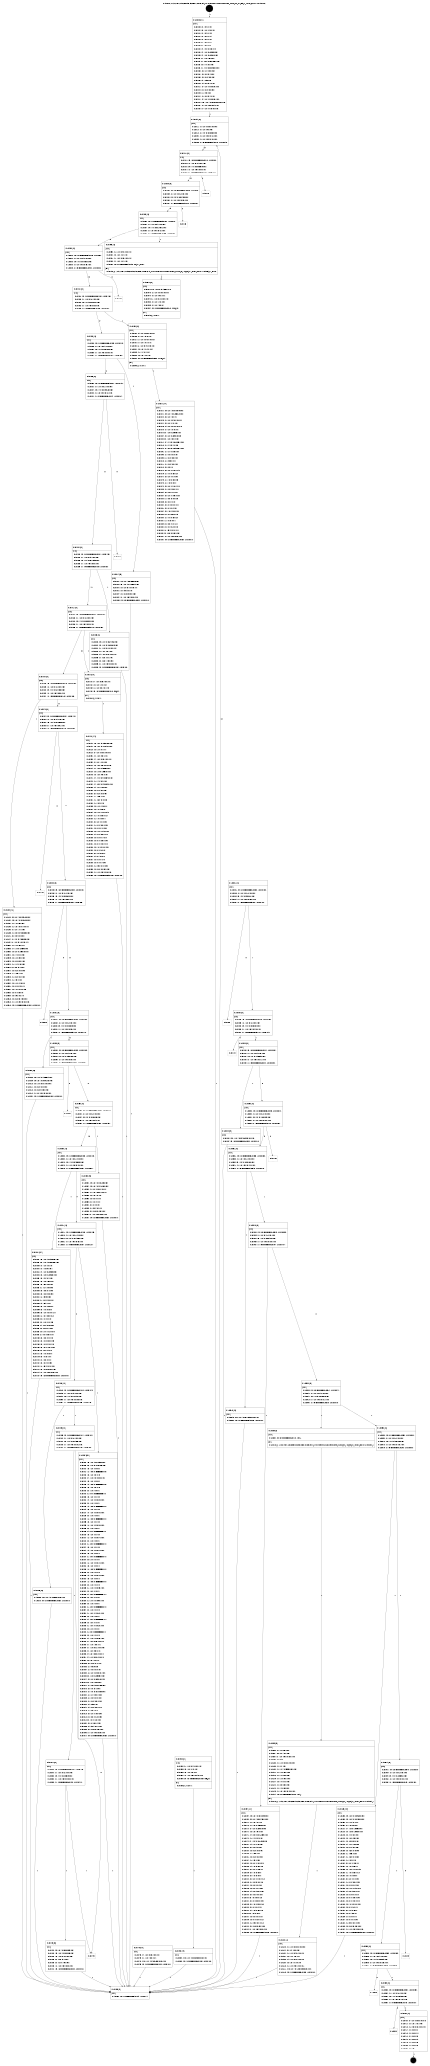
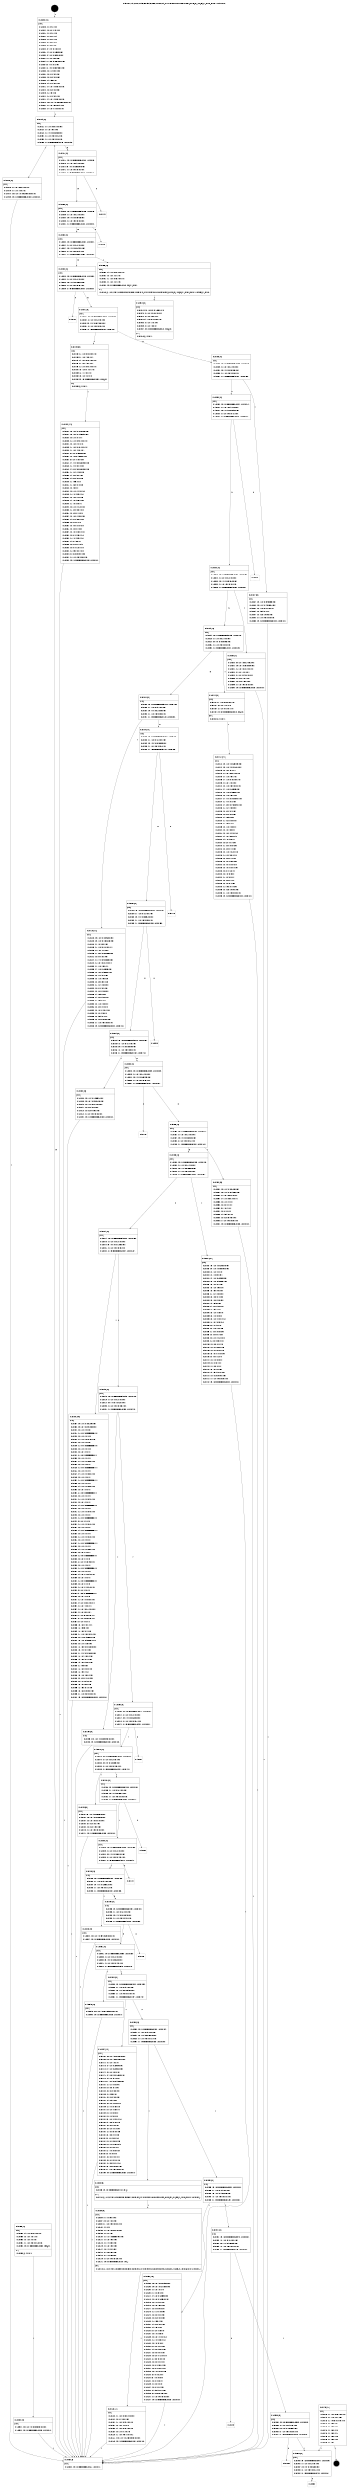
edge "0x401b44 [32]" -> "0x40271e [28]": added, label "1"
edge "0x401d78 [28]" -> "0x402752": now "0x401d78 [28]" -> "0x401d94 [28]"
edge "0x401eac [28]" -> "0x40273a [24]": reversed
